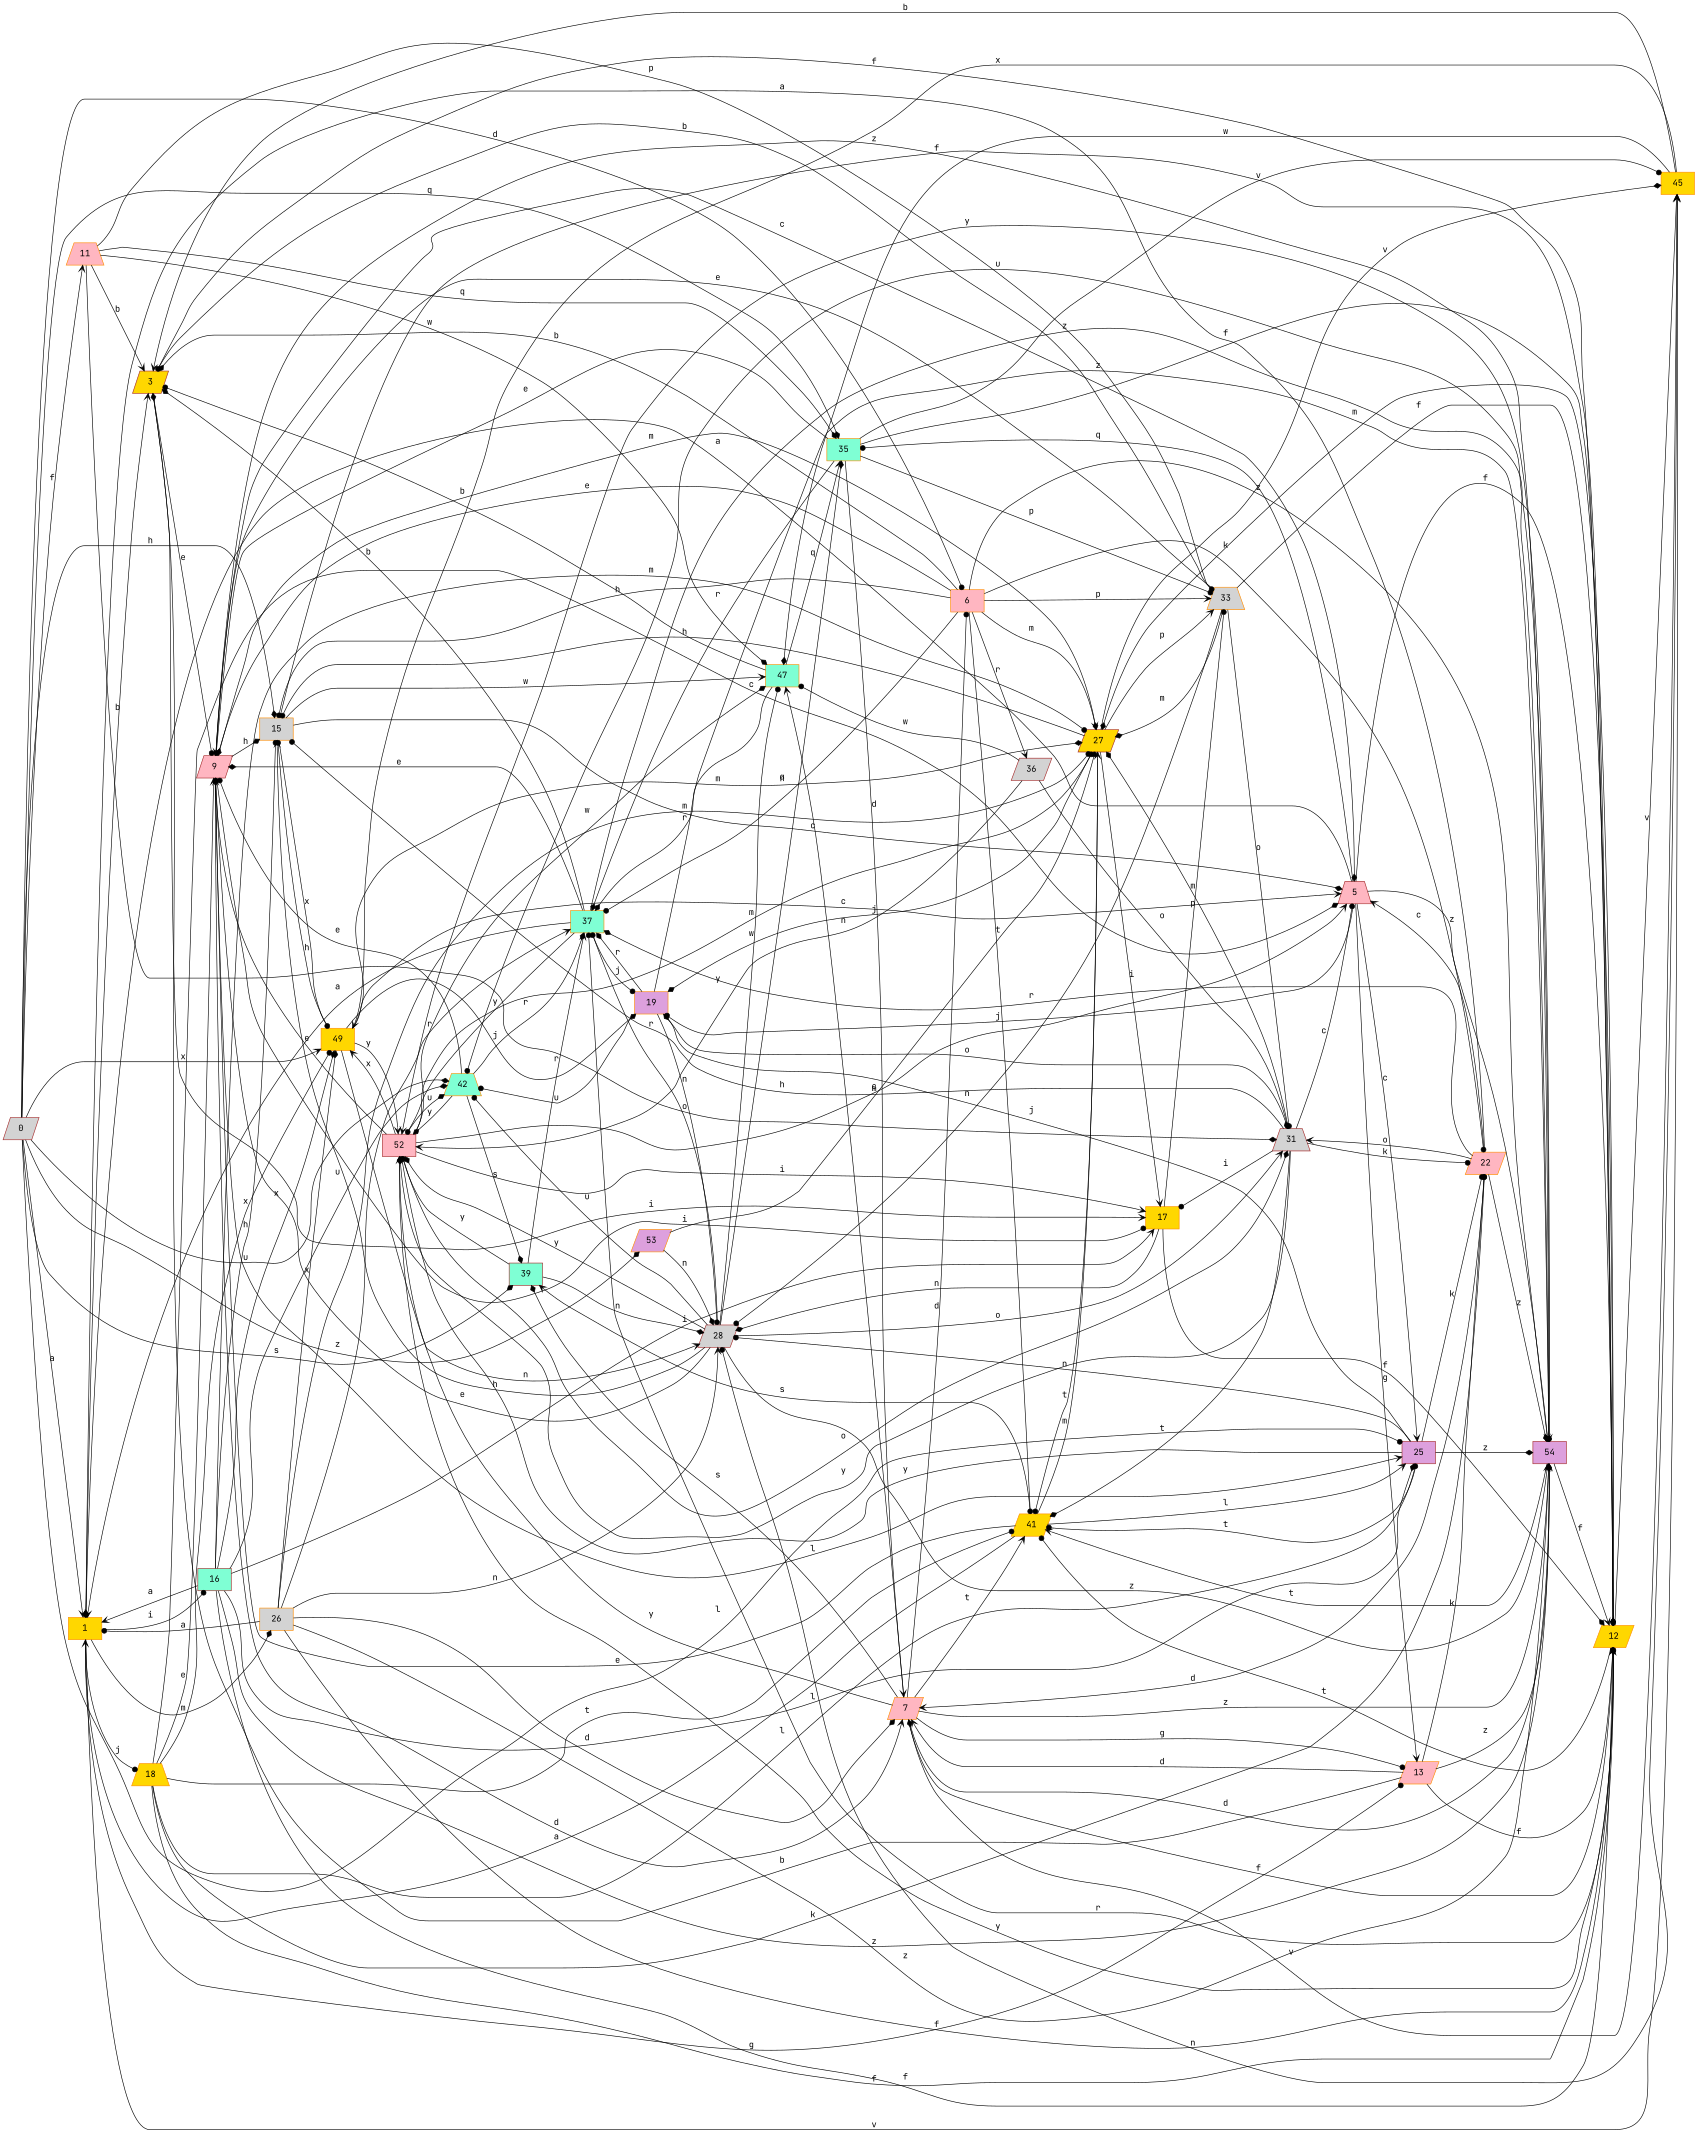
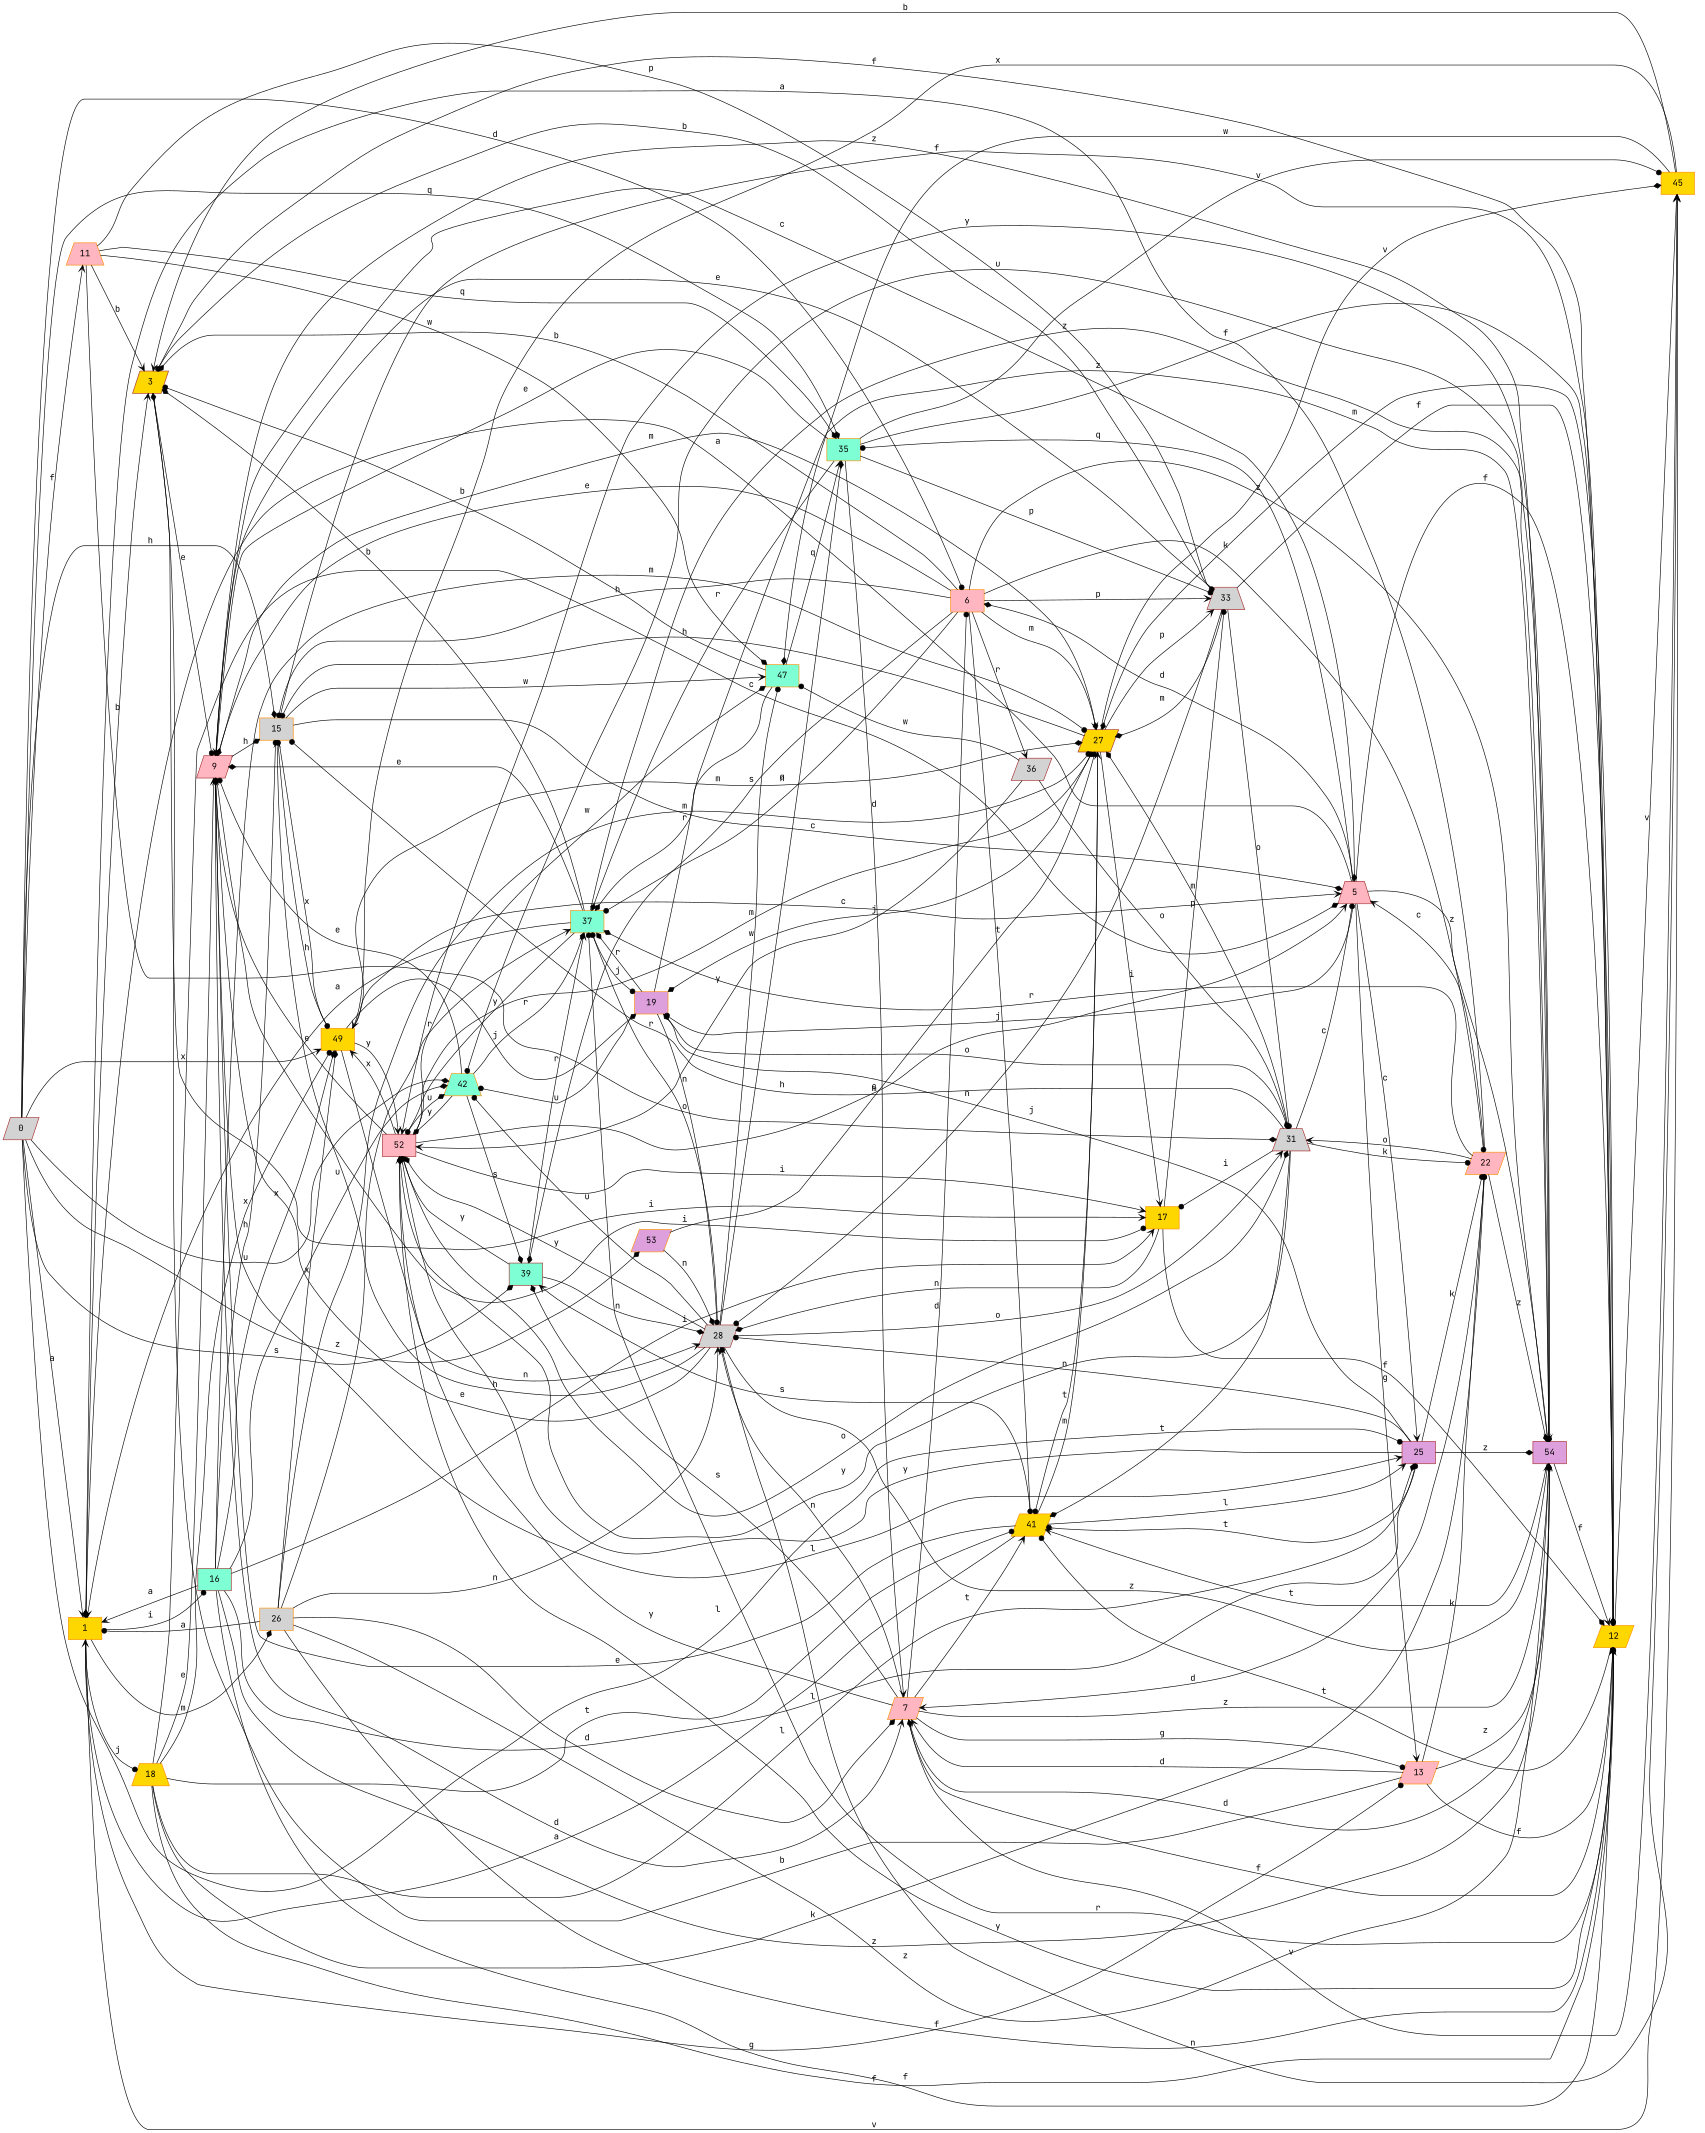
node "33": color darkorange -> brown
edge "5" -> "6": added, label "d"
edge "6" -> "39": added, label "s"
edge "7" -> "47": now "7" -> "28"
